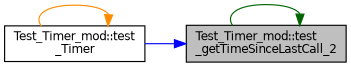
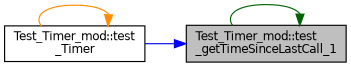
node "Test_Timer_mod::test _getTimeSinceLastCall_2": label "Test_Timer_mod::test _getTimeSinceLastCall_2" -> "Test_Timer_mod::test _getTimeSinceLastCall_1"
